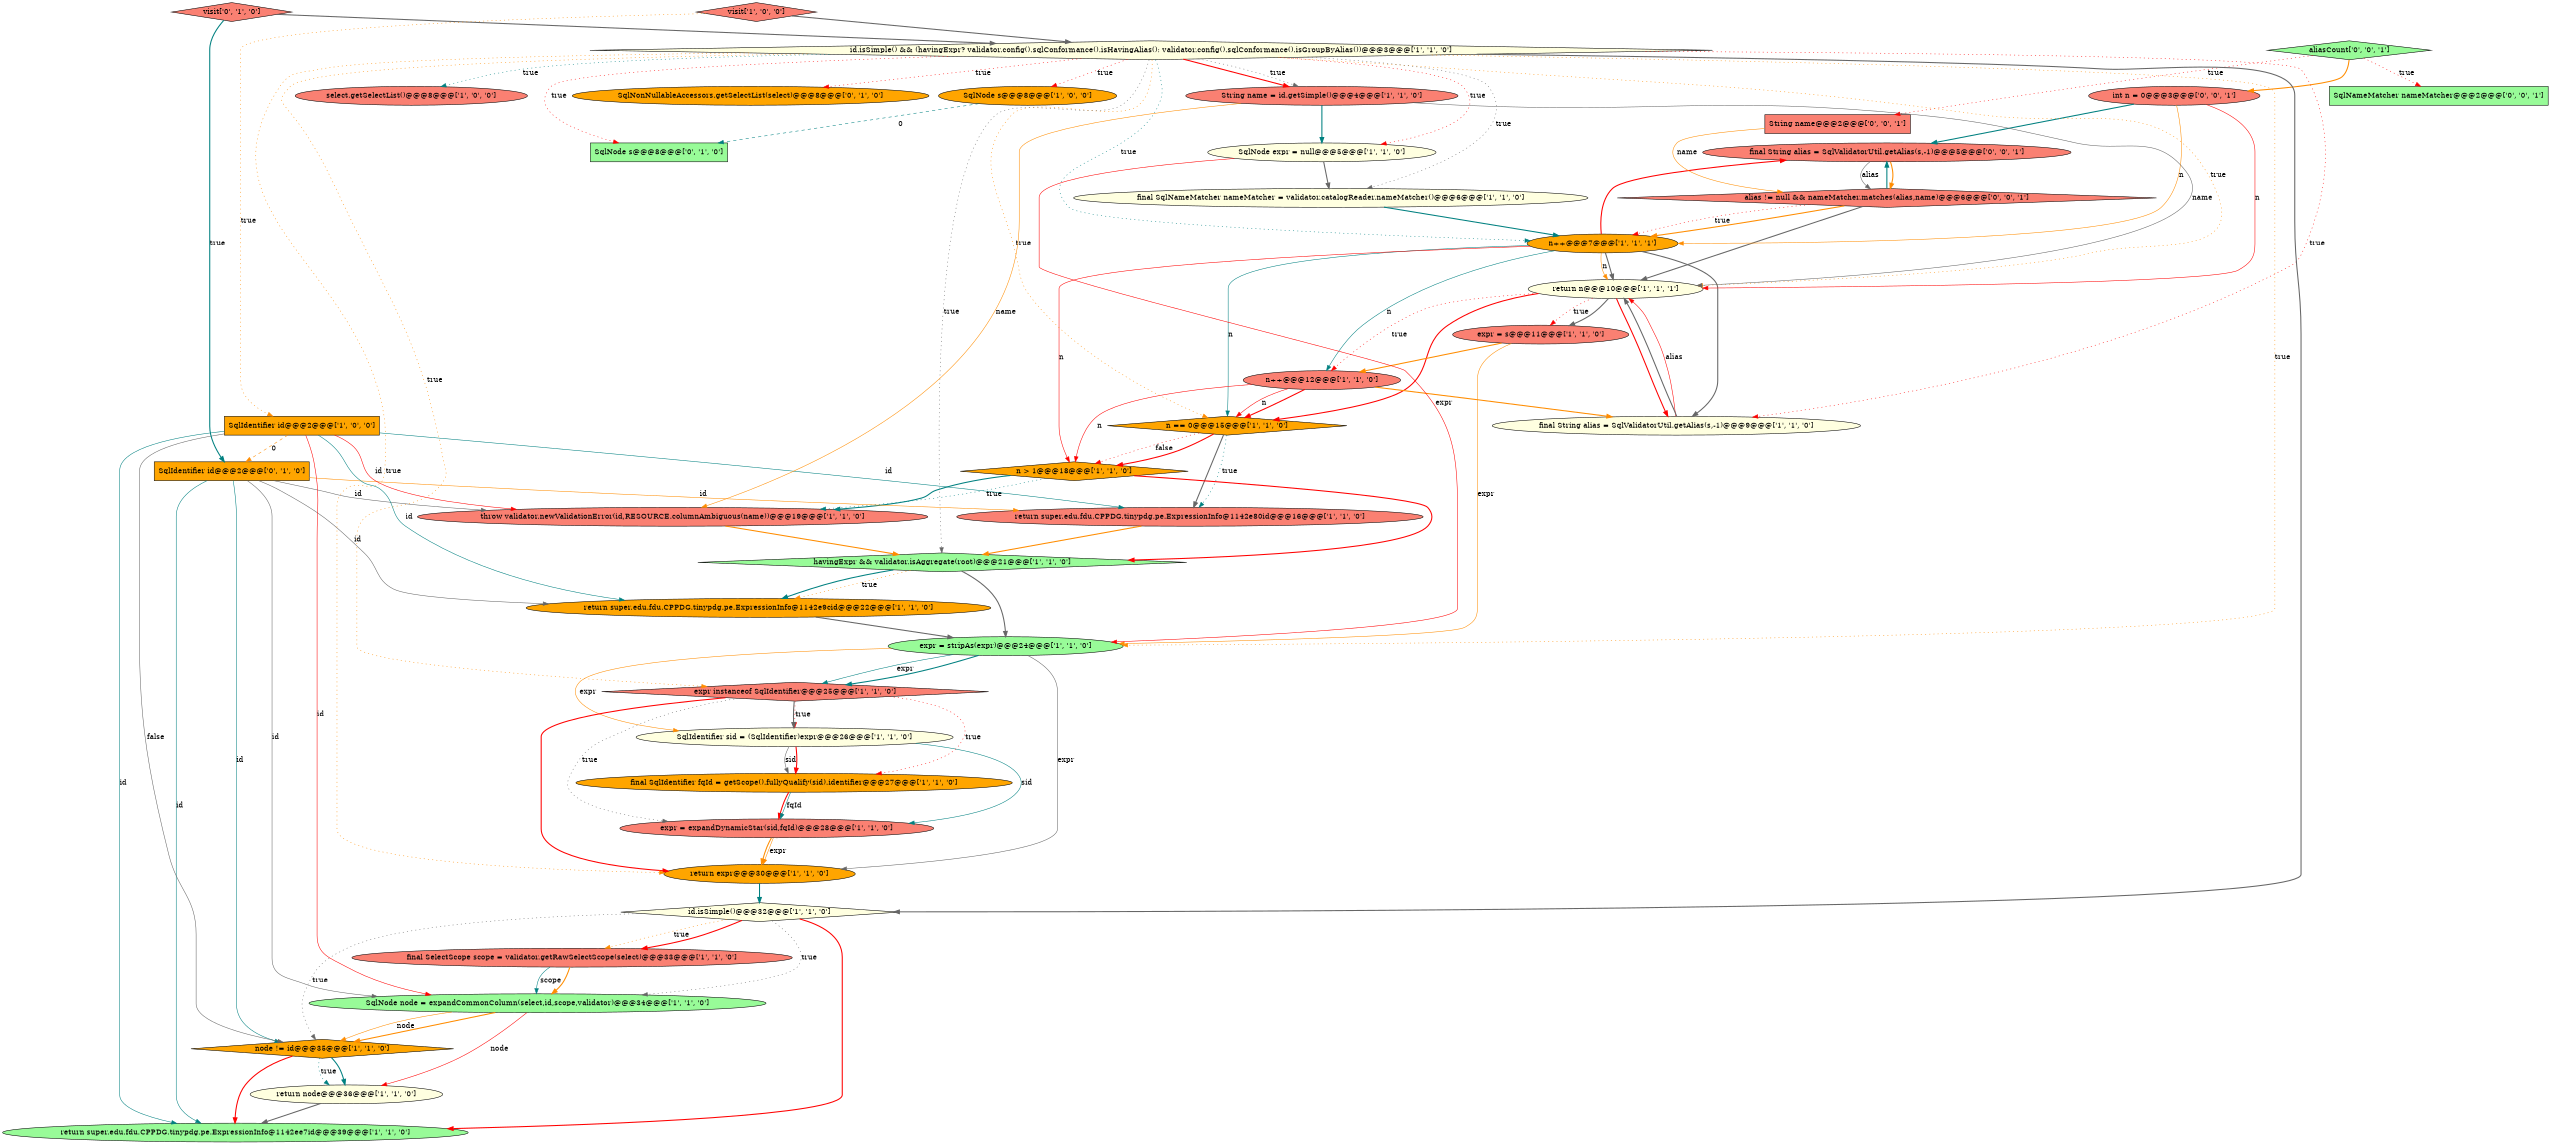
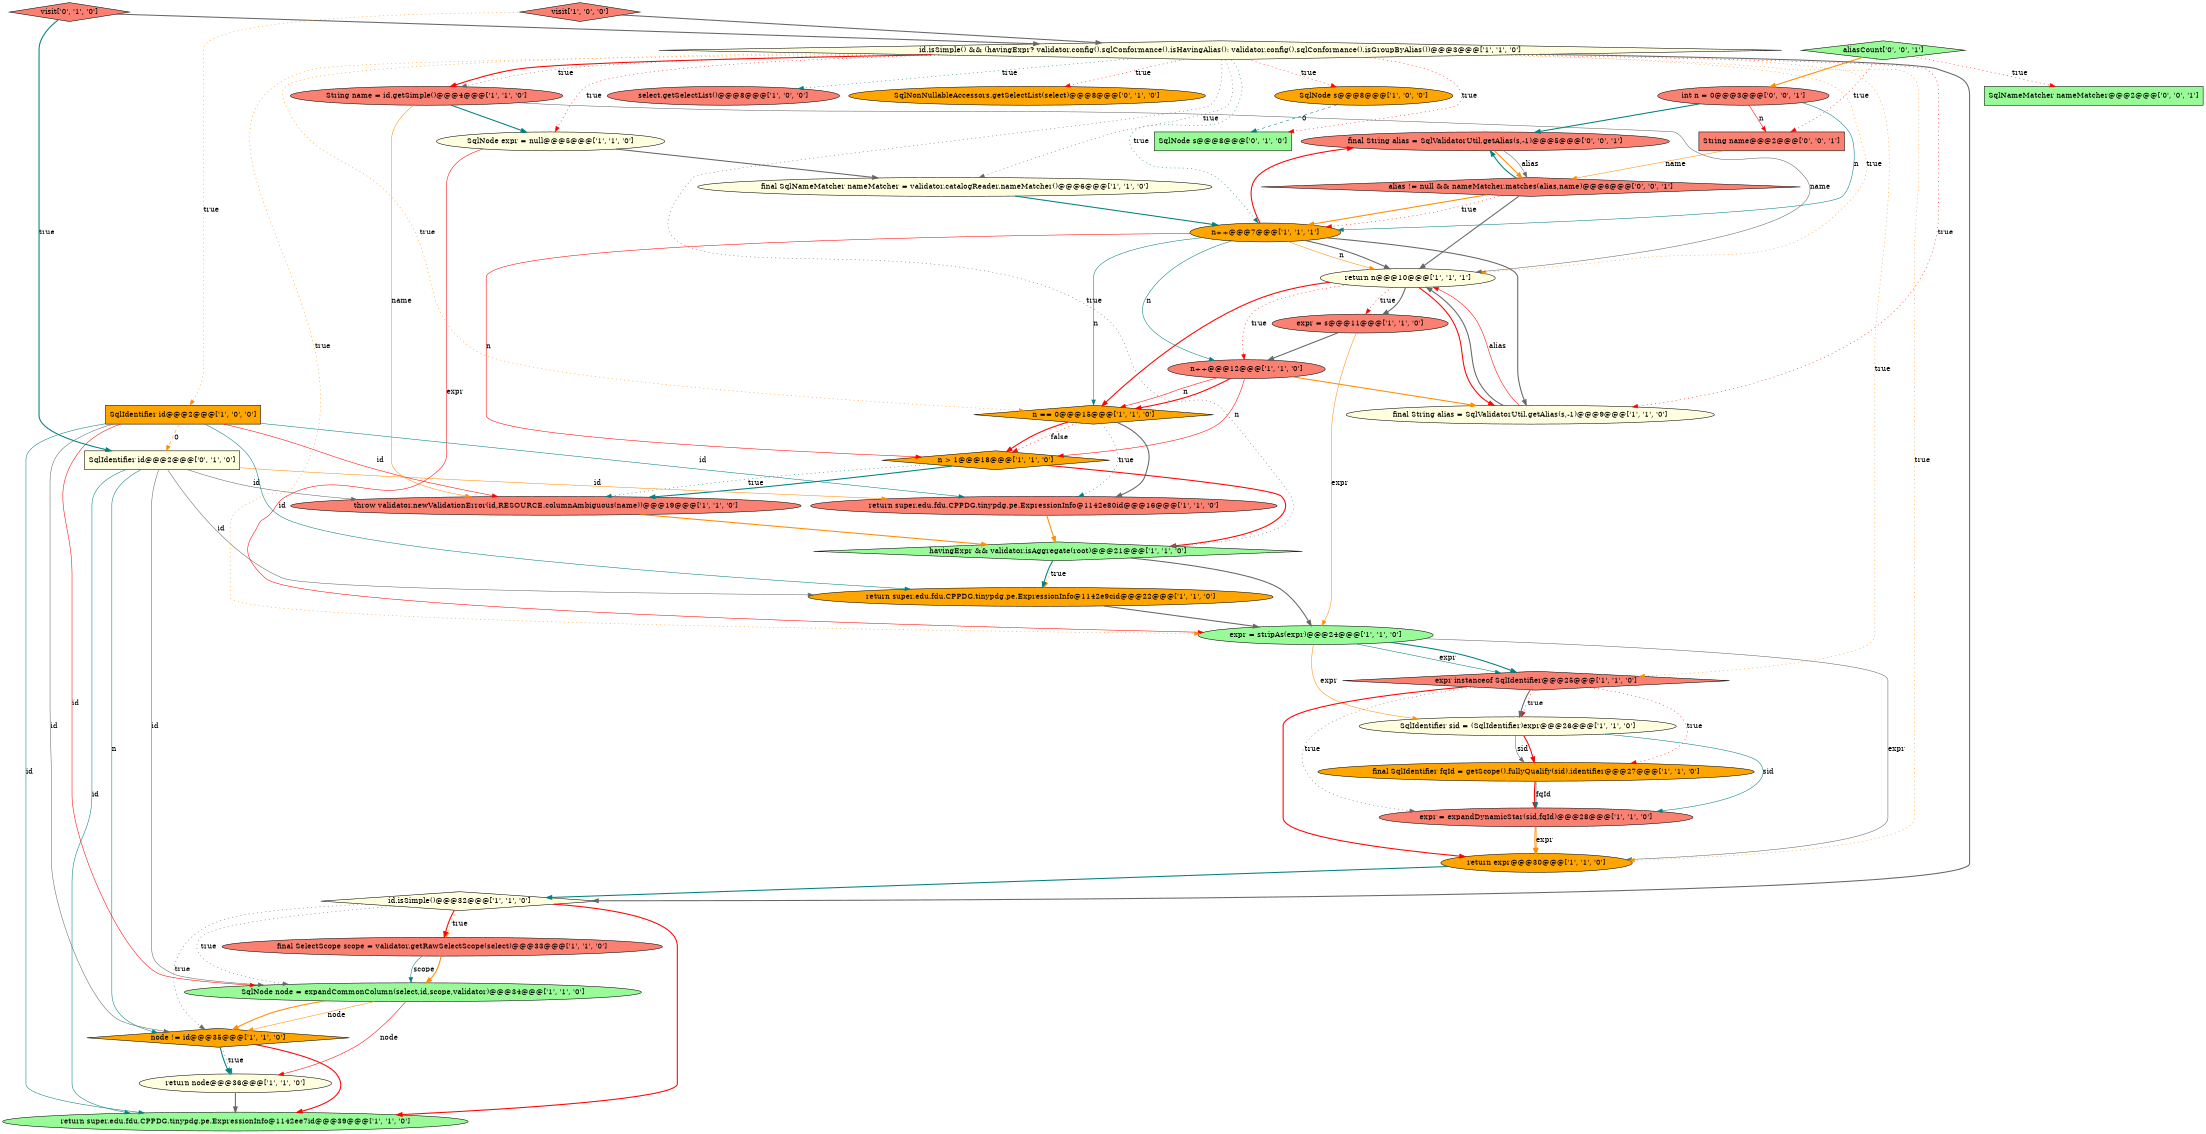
edge "int n = 0@@@3@@@['0', '0', '1']" -> "n++@@@7@@@['1', '1', '1']": color darkorange -> teal
edge "int n = 0@@@3@@@['0', '0', '1']" -> "return n@@@10@@@['1', '1', '1']": now "int n = 0@@@3@@@['0', '0', '1']" -> "String name@@@2@@@['0', '0', '1']"
edge "expr = s@@@11@@@['1', '1', '0']" -> "n++@@@12@@@['1', '1', '0']": color darkorange -> gray40
node "SqlIdentifier id@@@2@@@['0', '1', '0']": fillcolor orange -> lightyellow
edge "SqlIdentifier id@@@2@@@['1', '0', '0']" -> "node != id@@@35@@@['1', '1', '0']": label "false" -> "id"
edge "SqlIdentifier id@@@2@@@['0', '1', '0']" -> "node != id@@@35@@@['1', '1', '0']": label "id" -> "n"
